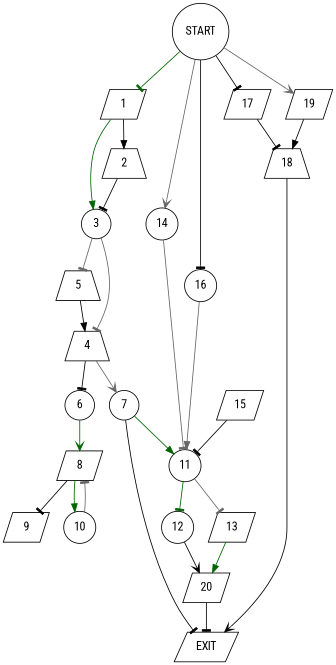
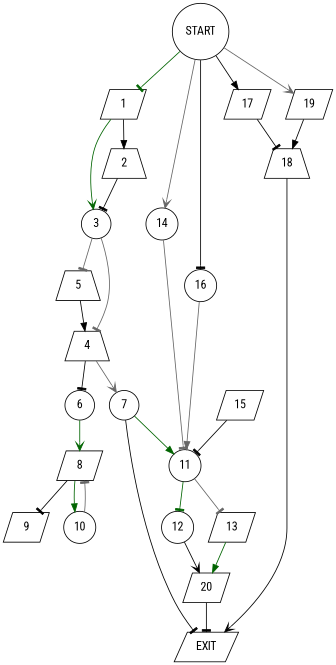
edge "START" -> "17": arrowhead tee -> normal
edge "1" -> "3": arrowhead normal -> vee
